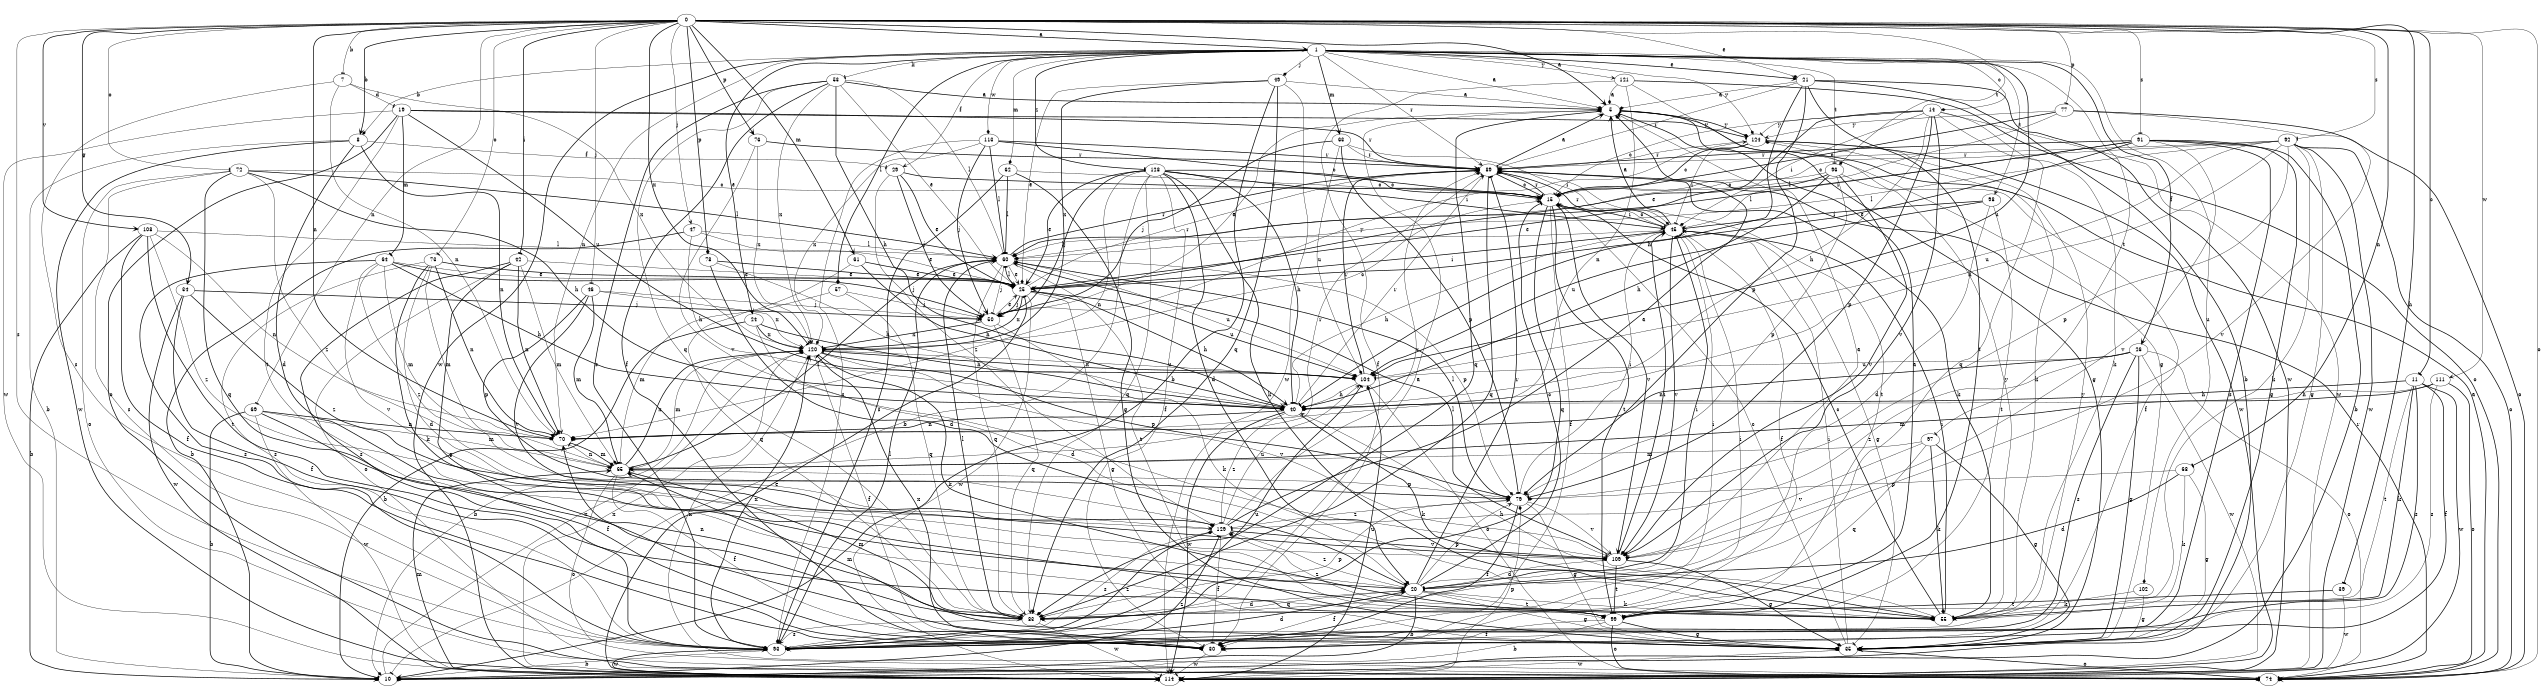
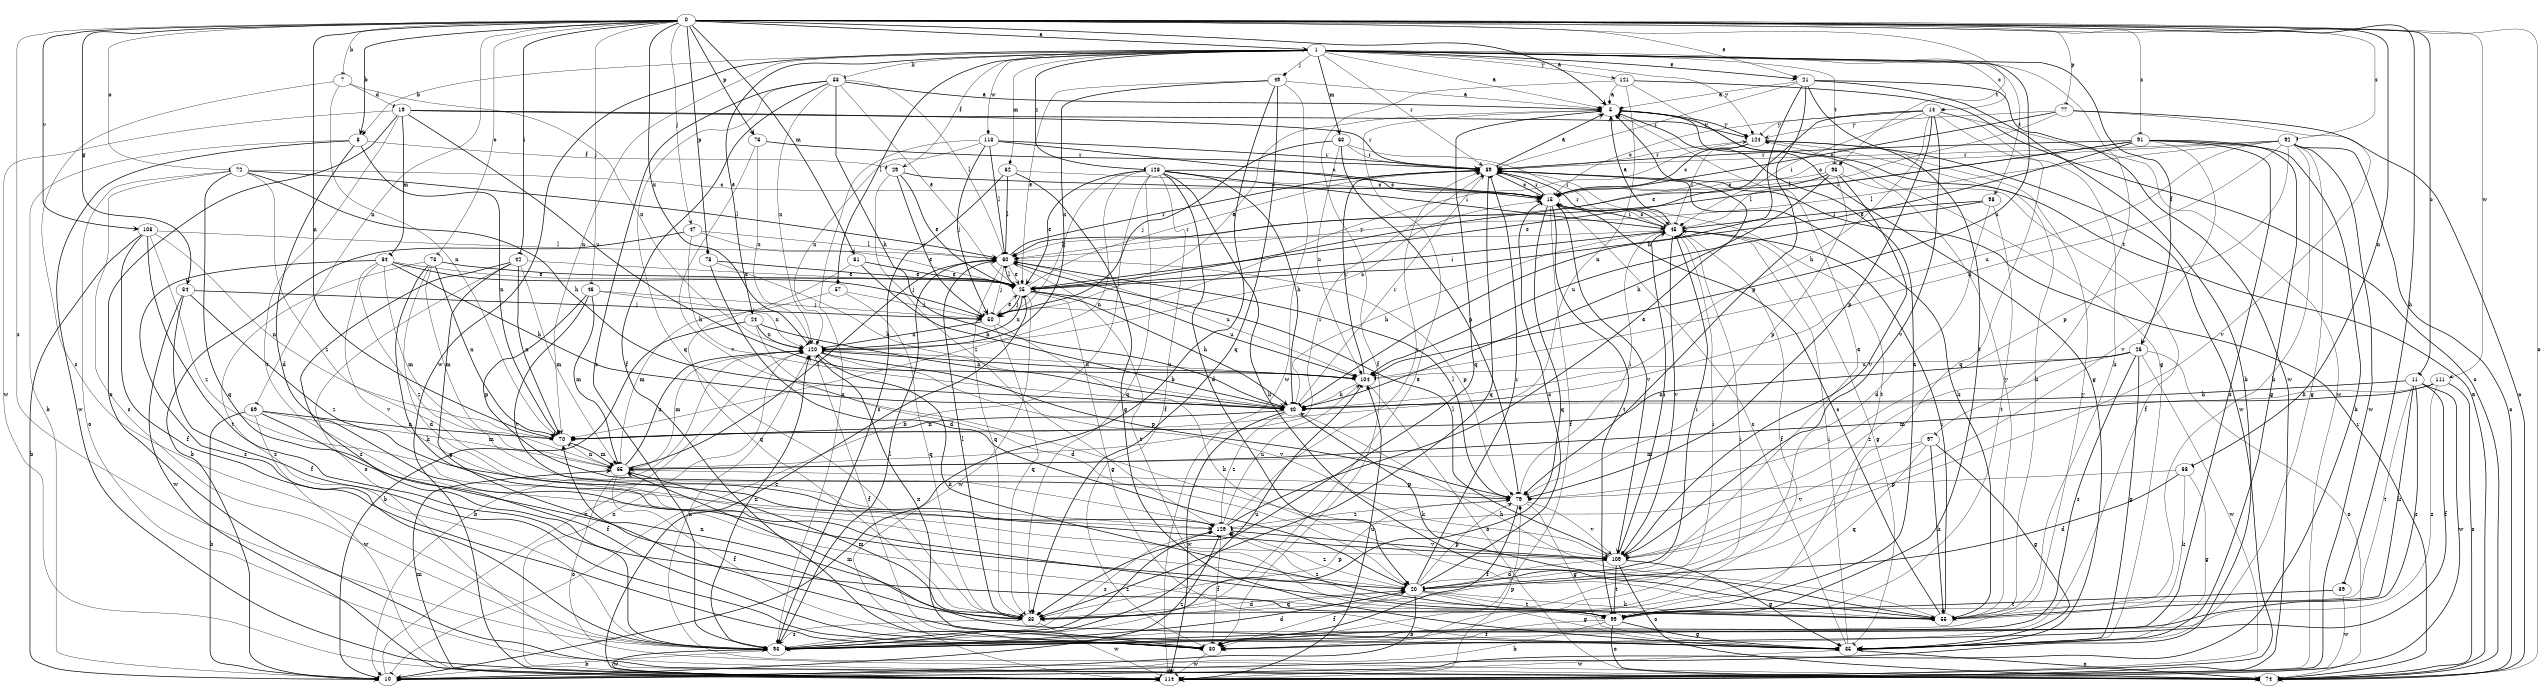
edge "128" -> "50": style bold -> solid
edge "96" -> "109": arrowhead diamond -> tee
node "102": removed
edge "109" -> "74": added, label "o"
